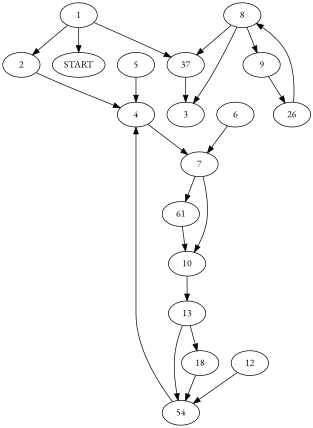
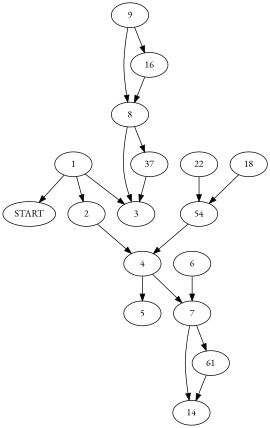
edge "8" -> "9": reversed
edge "1" -> "37": now "1" -> "3"
edge "5" -> "4": reversed
node "26": label "26" -> "16"
node "10": label "10" -> "14"
node "13": removed
node "12": label "12" -> "22"
